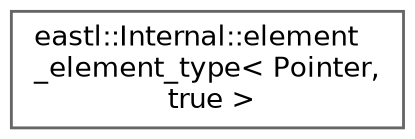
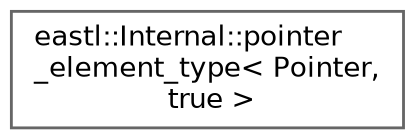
node "eastl::Internal::element _element_type< Pointer, true >": label "eastl::Internal::element _element_type< Pointer, true >" -> "eastl::Internal::pointer _element_type< Pointer, true >"
